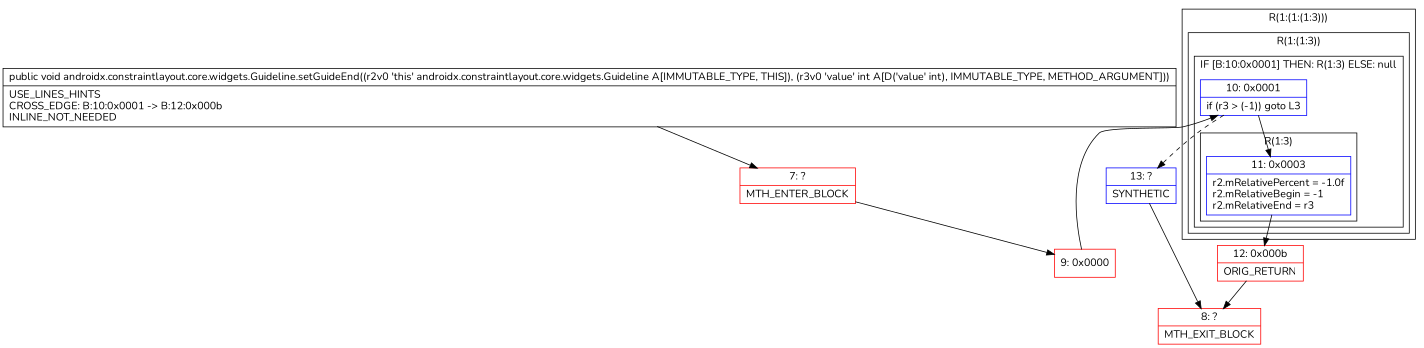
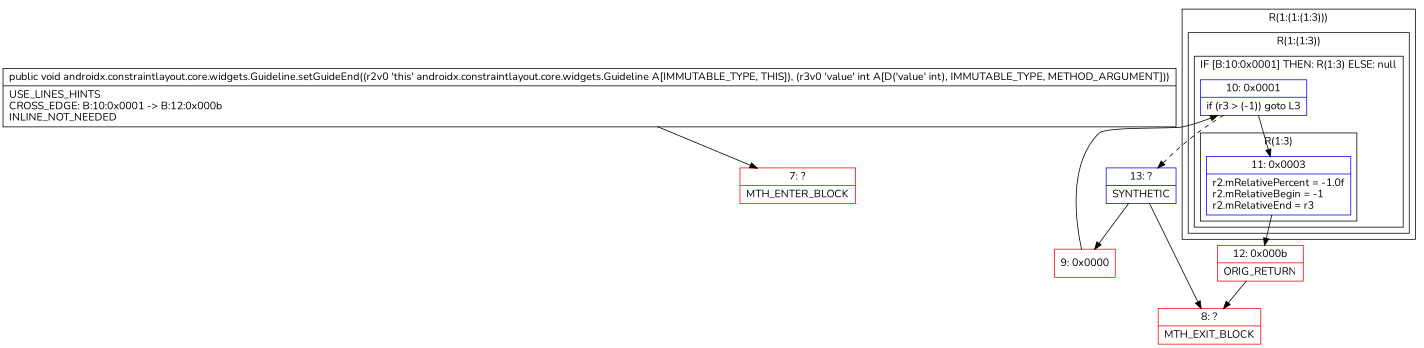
edge "7: ?" -> "9: 0x0000": now "13: ?" -> "9: 0x0000"
